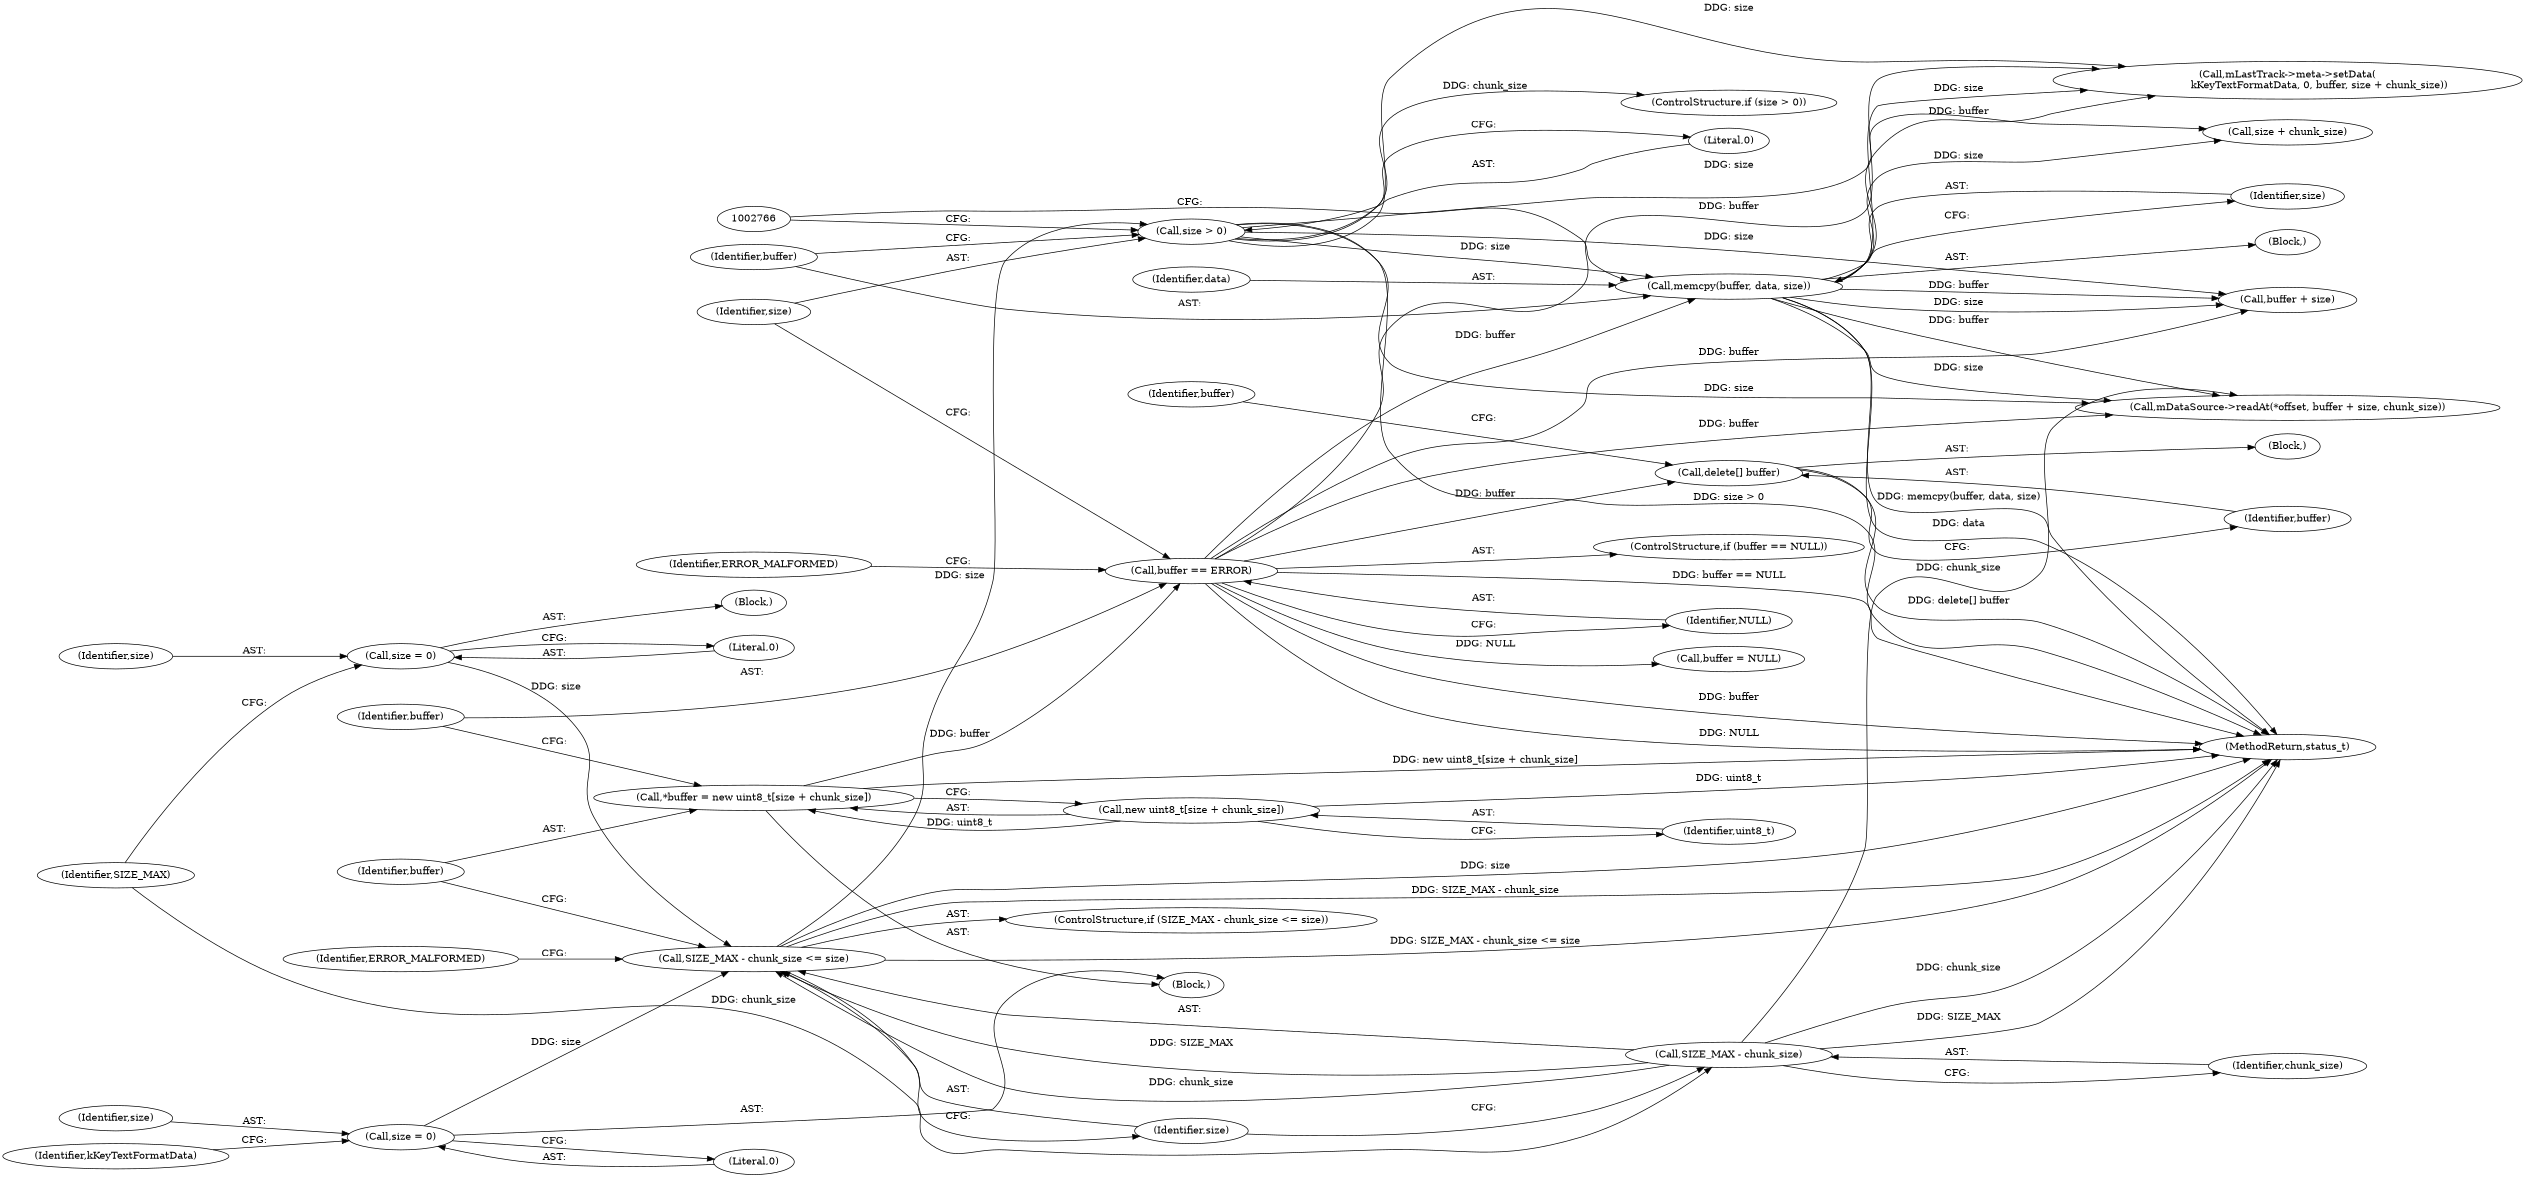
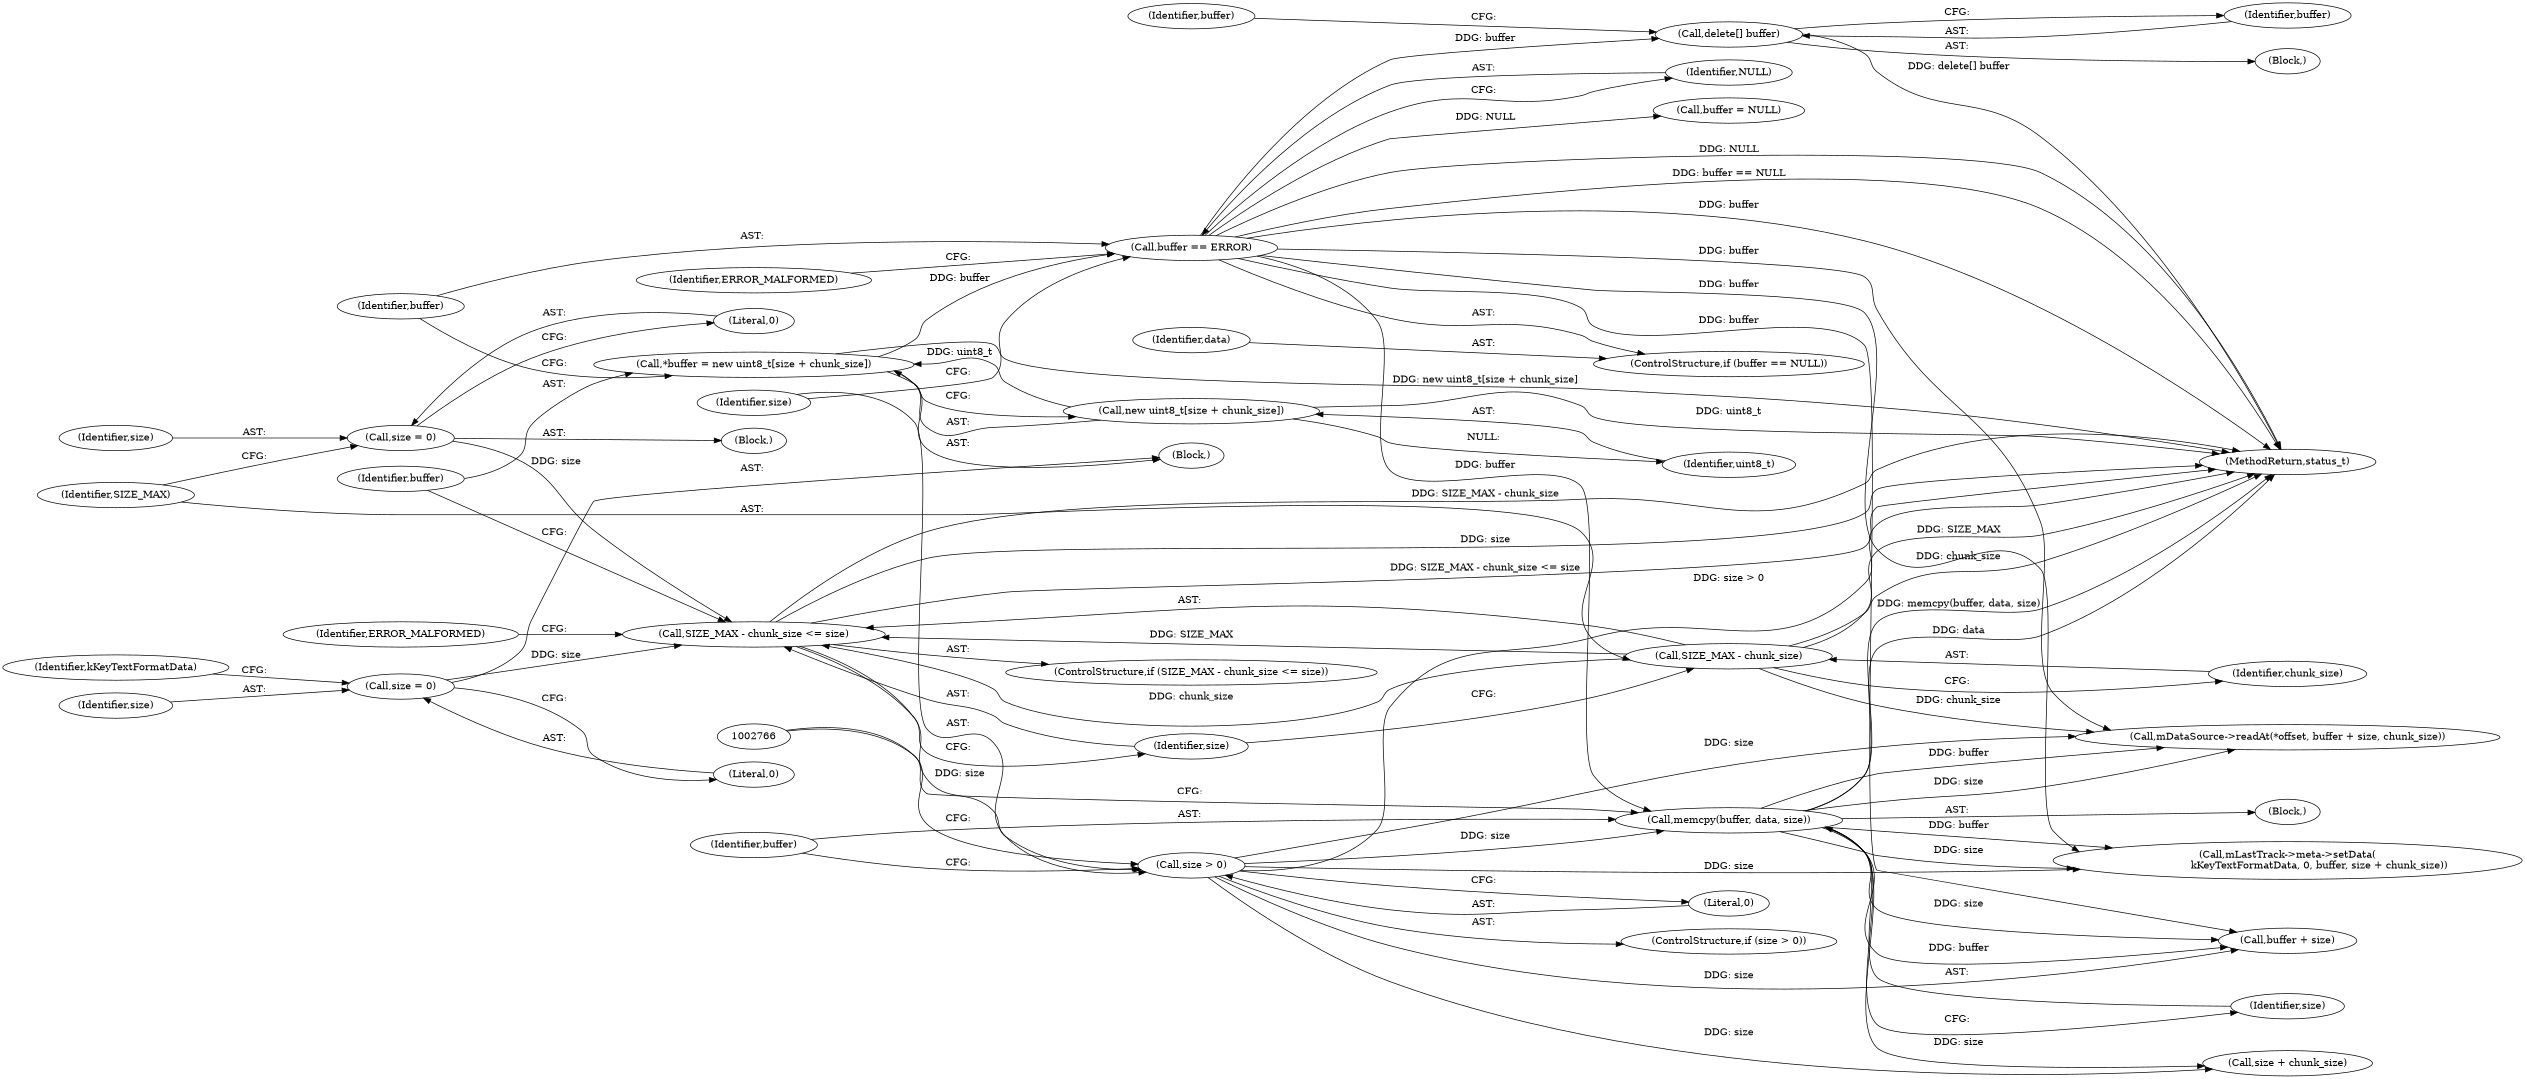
edge "(Call,size > 0)" -> "(ControlStructure,if (size > 0))": label "DDG: chunk_size" -> "AST: "
edge "(Identifier,data)" -> "(Call,memcpy(buffer, data, size))": now "(Identifier,data)" -> "(ControlStructure,if (buffer == NULL))"
edge "(Call,new uint8_t[size + chunk_size])" -> "(Identifier,uint8_t)": label "CFG: " -> "NULL: "
edge "(Identifier,SIZE_MAX)" -> "(Call,SIZE_MAX - chunk_size)": label "DDG: chunk_size" -> "AST: "
